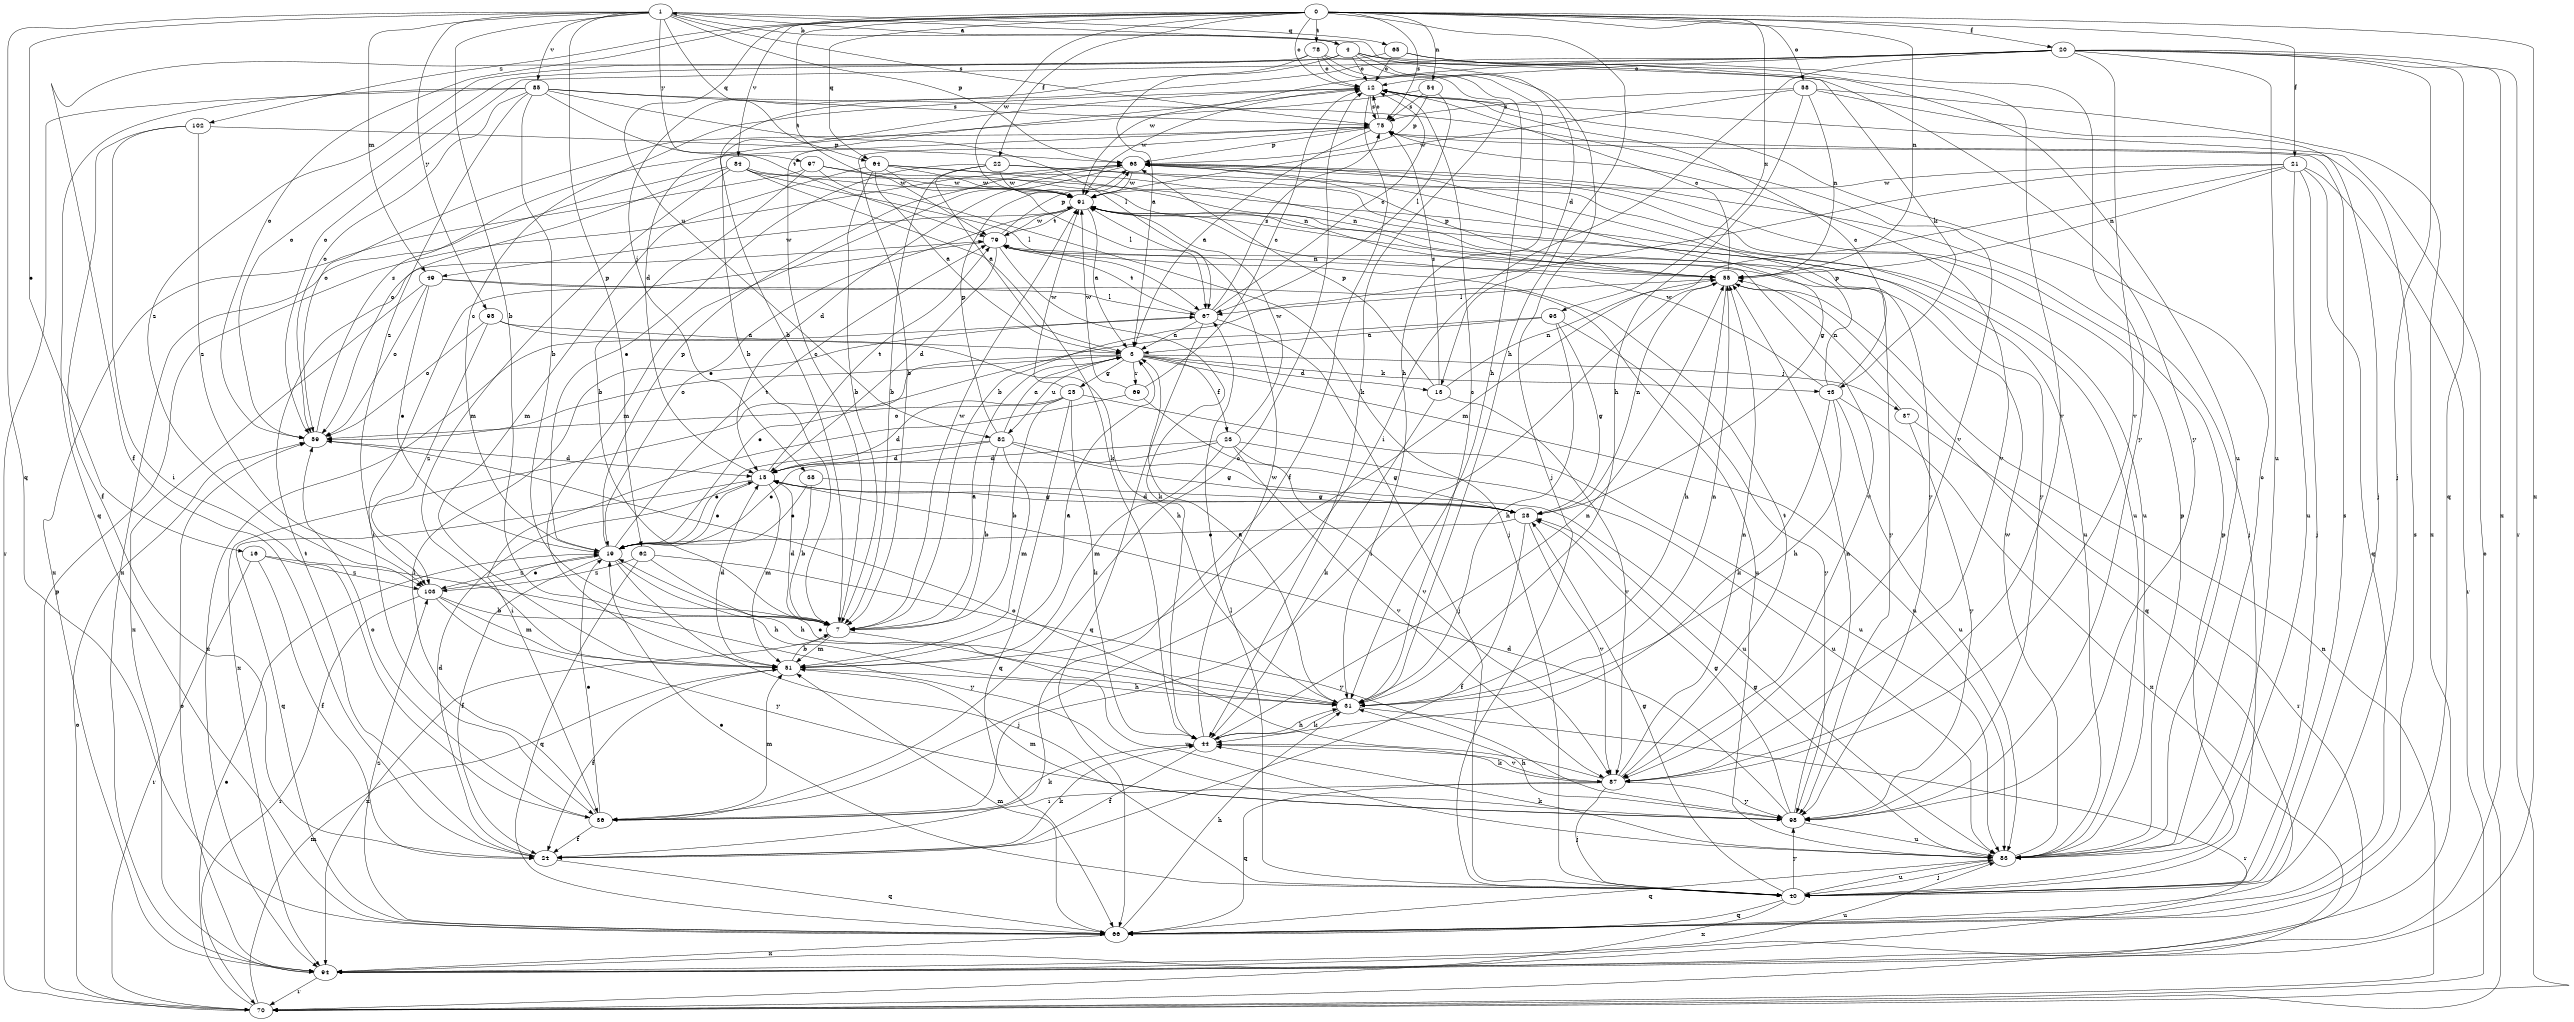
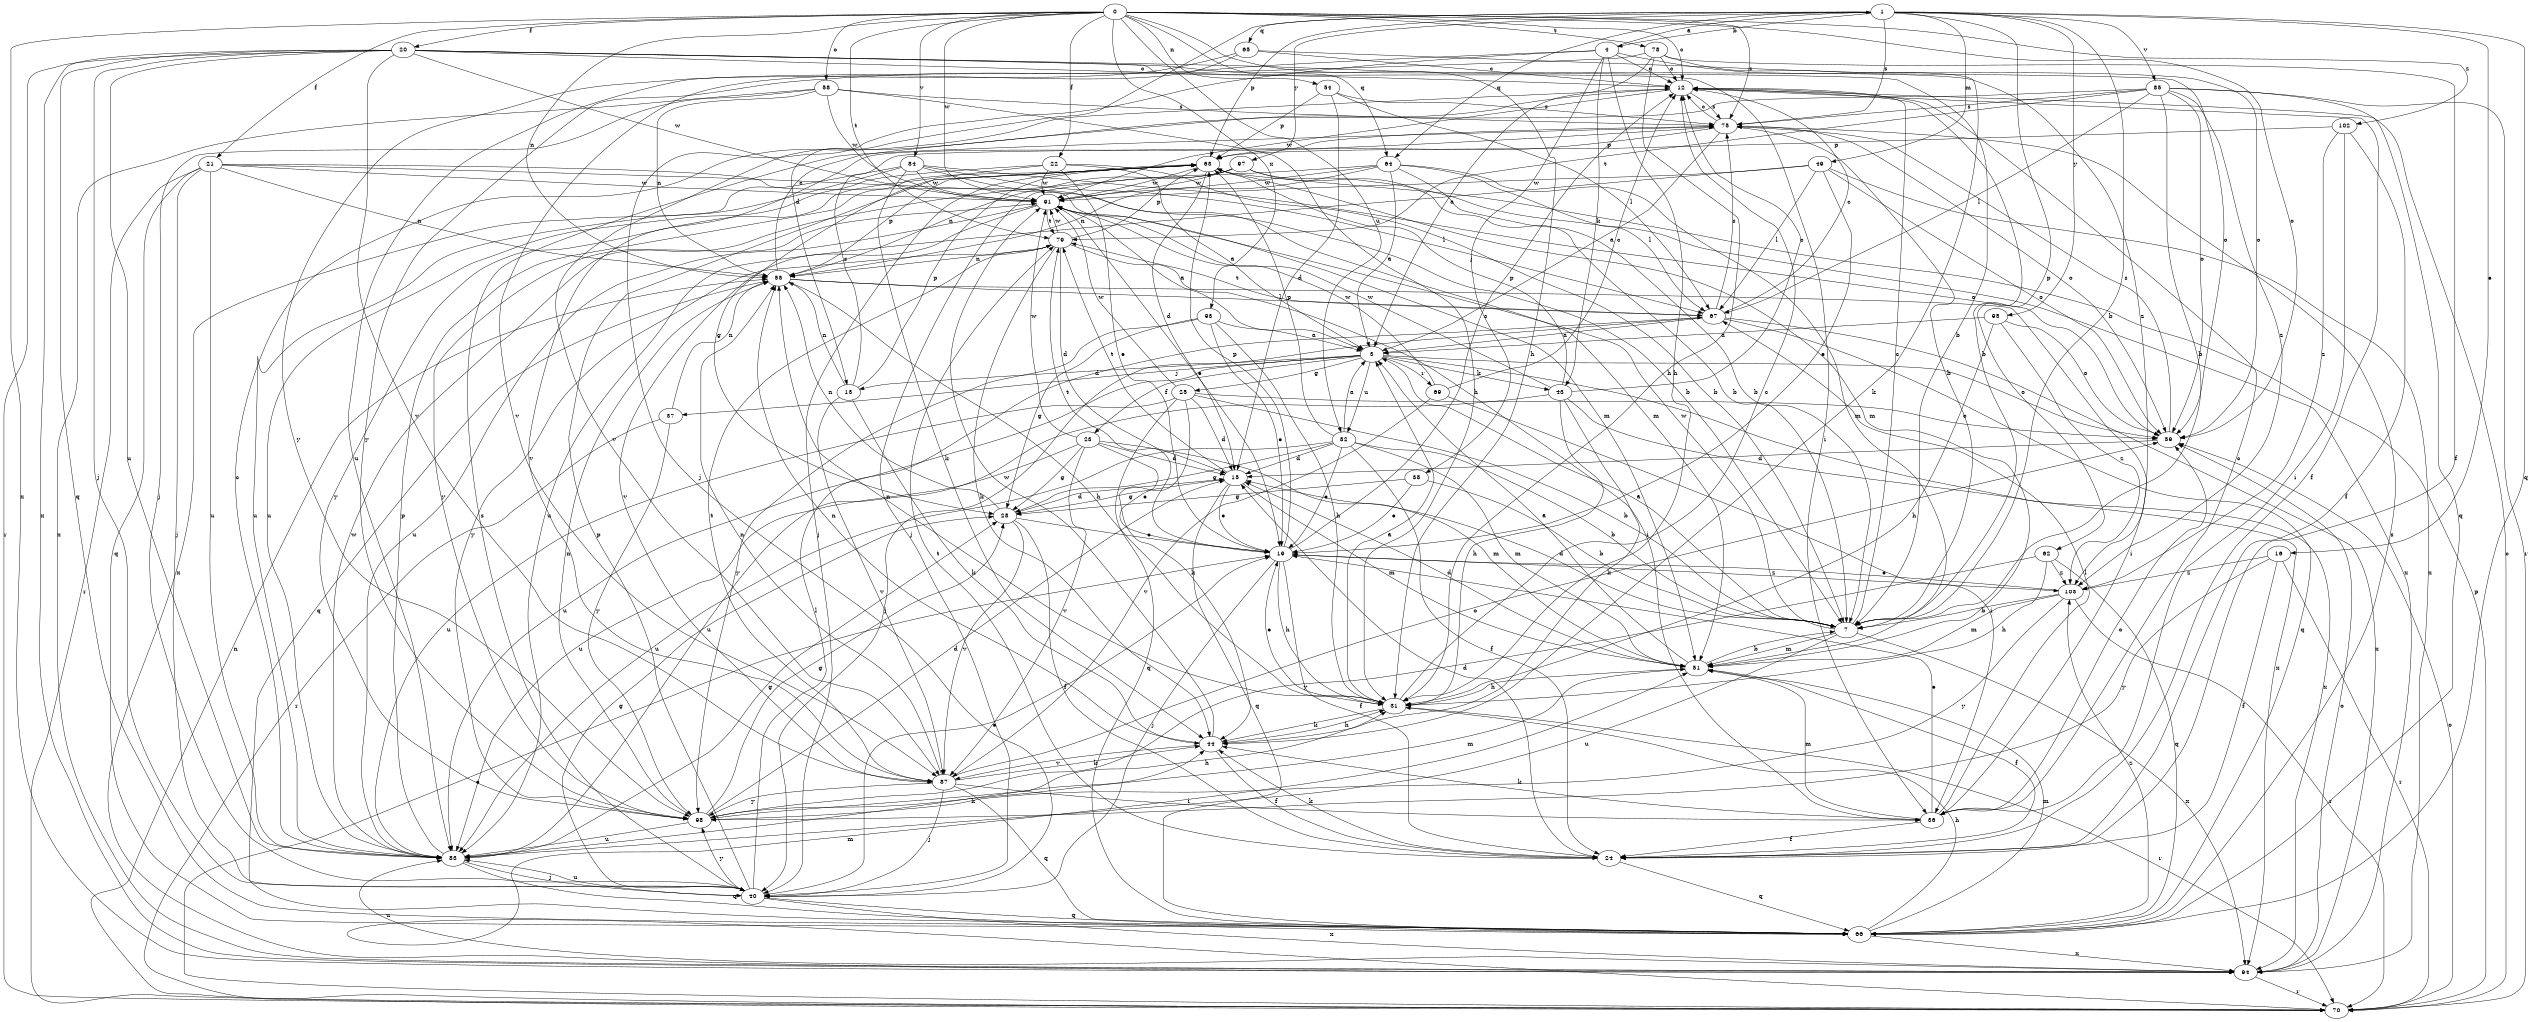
edge "91" -> "49": reversed
edge "82" -> "24": added, label "f"
